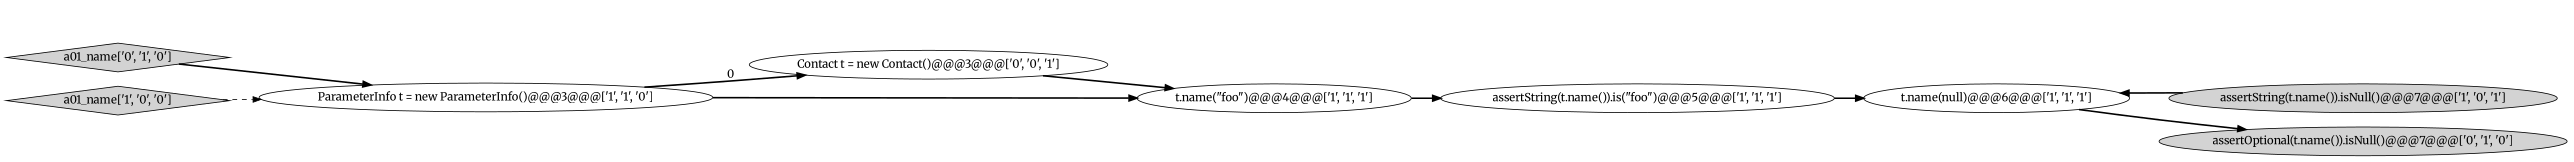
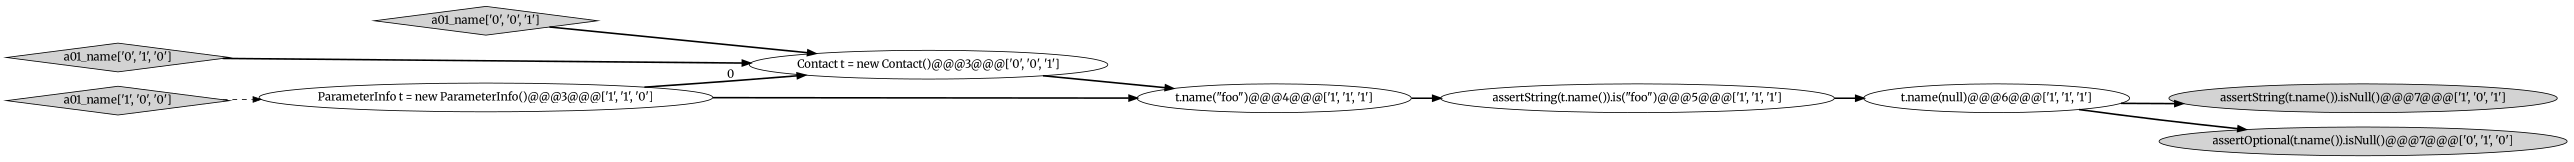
node "a01_name['0', '0', '1']": added
edge "a01_name['0', '1', '0']" -> "ParameterInfo t = new ParameterInfo()@@@3@@@['1', '1', '0']": now "a01_name['0', '1', '0']" -> "Contact t = new Contact()@@@3@@@['0', '0', '1']"
edge "assertString(t.name()).isNull()@@@7@@@['1', '0', '1']" -> "t.name(null)@@@6@@@['1', '1', '1']": reversed
